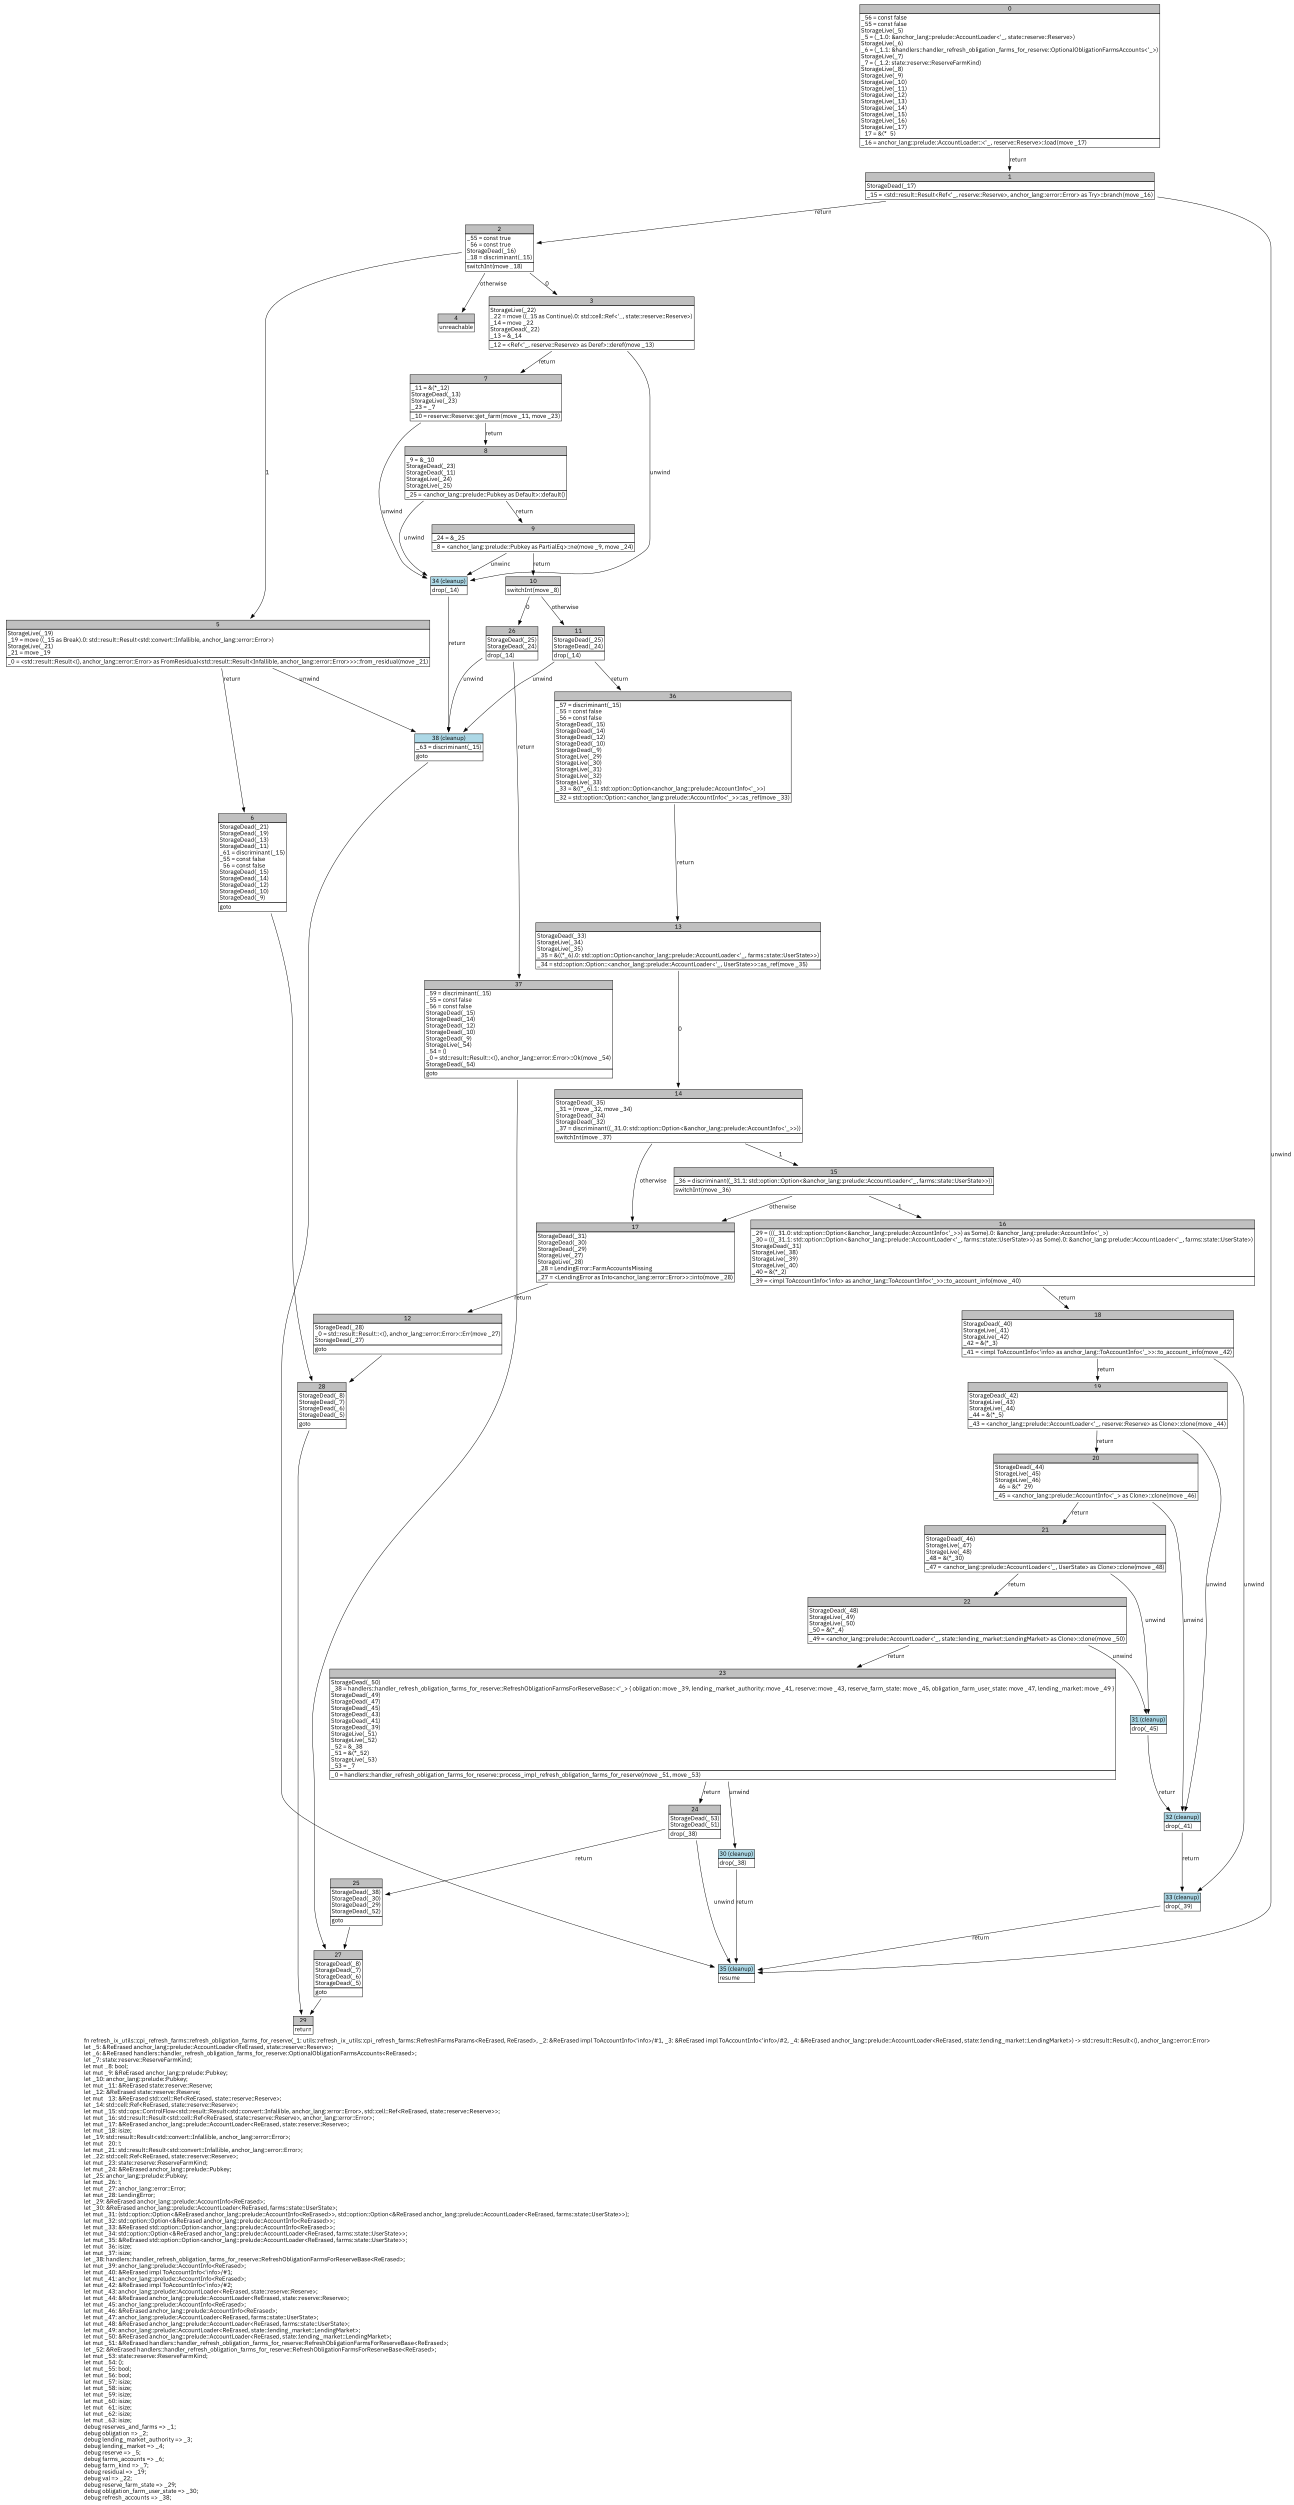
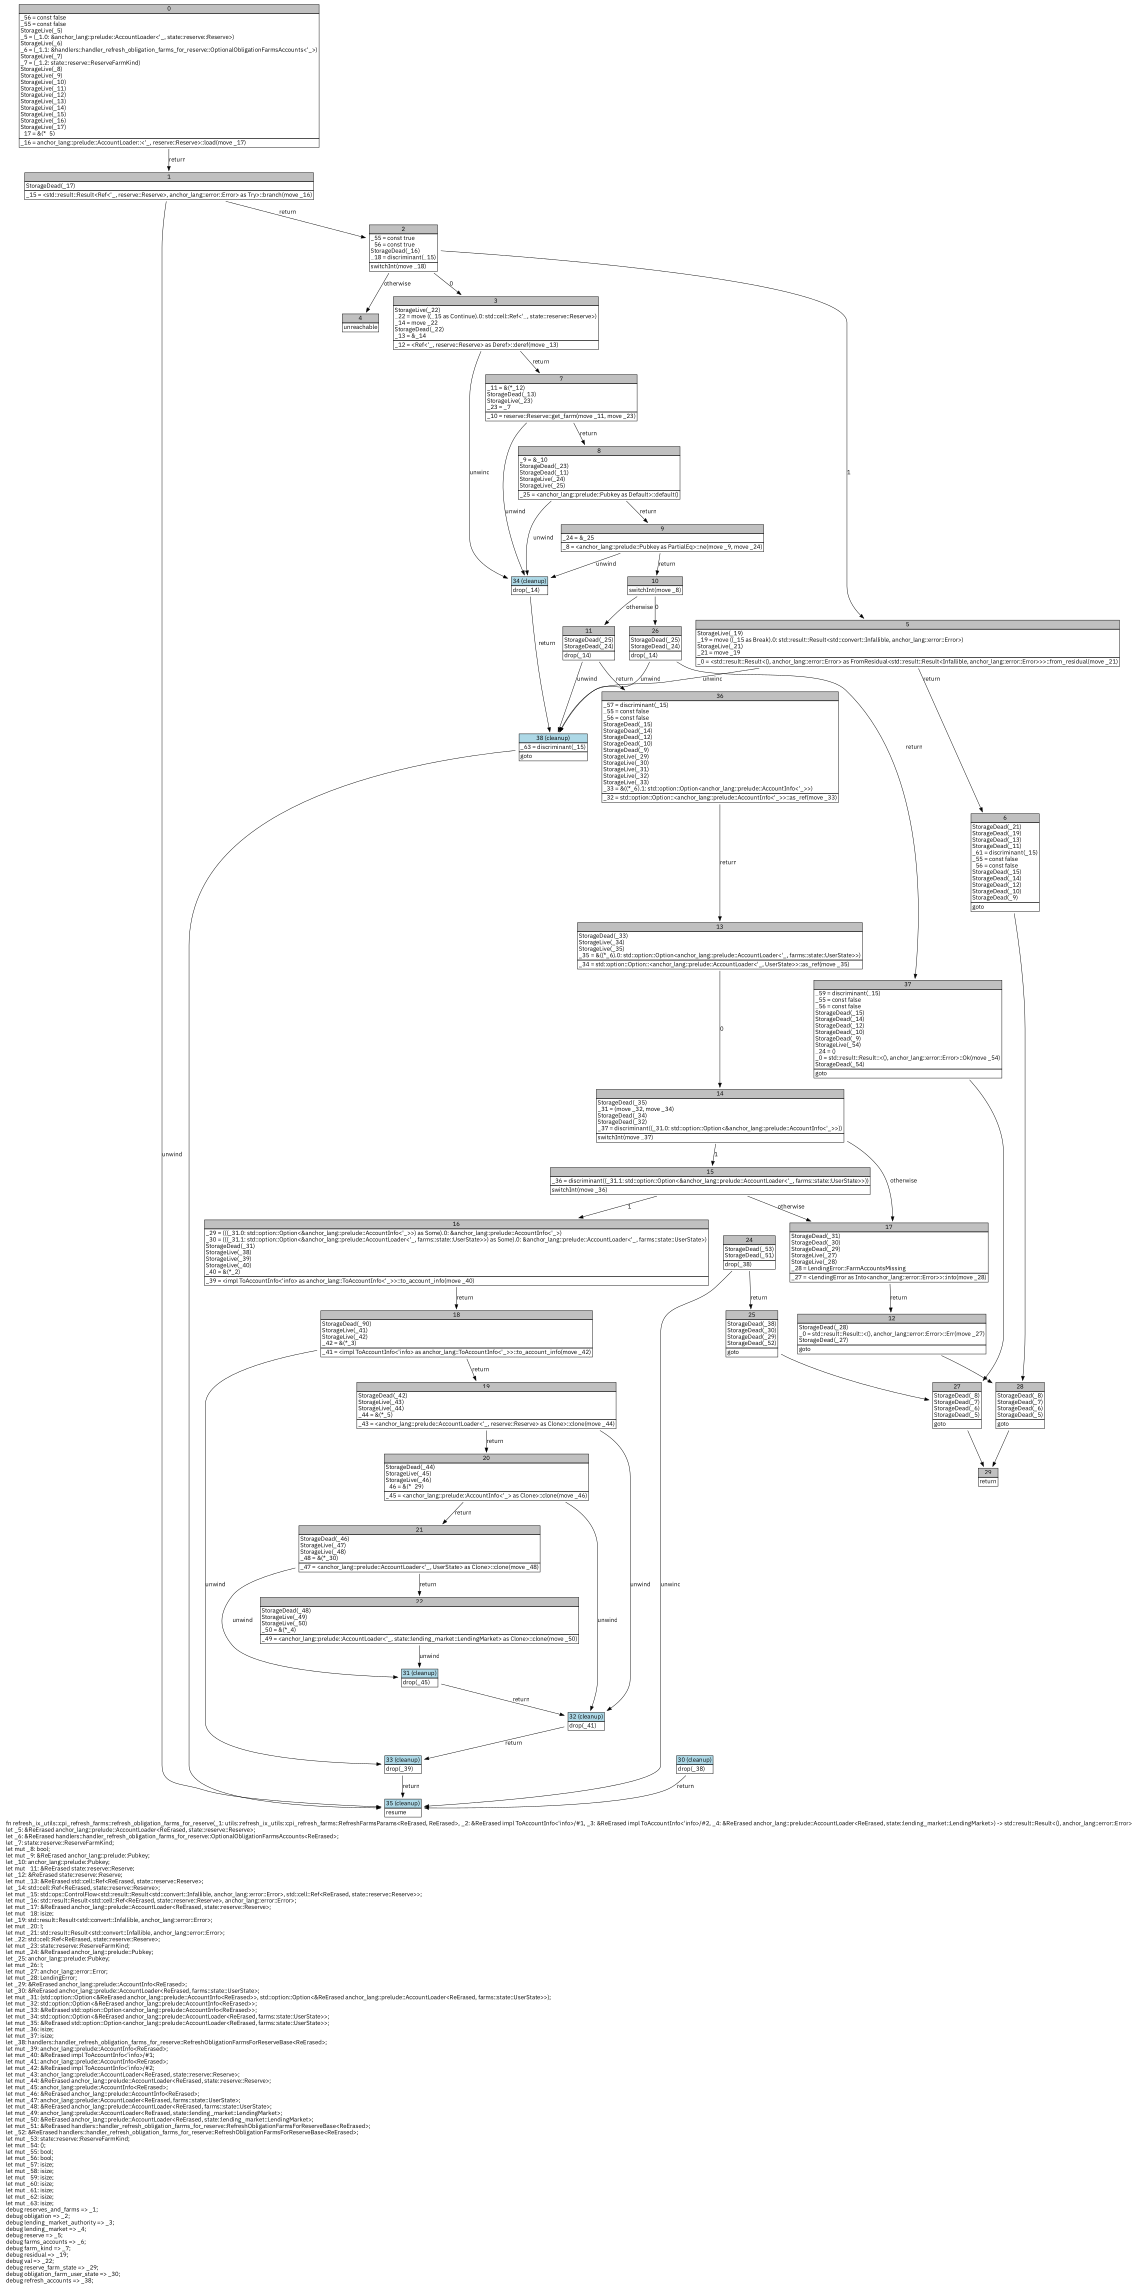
node "37": text "_54 = ()" -> "_24 = ()"
node "18": text "StorageDead(_40)" -> "StorageDead(_90)"
node "23": removed
